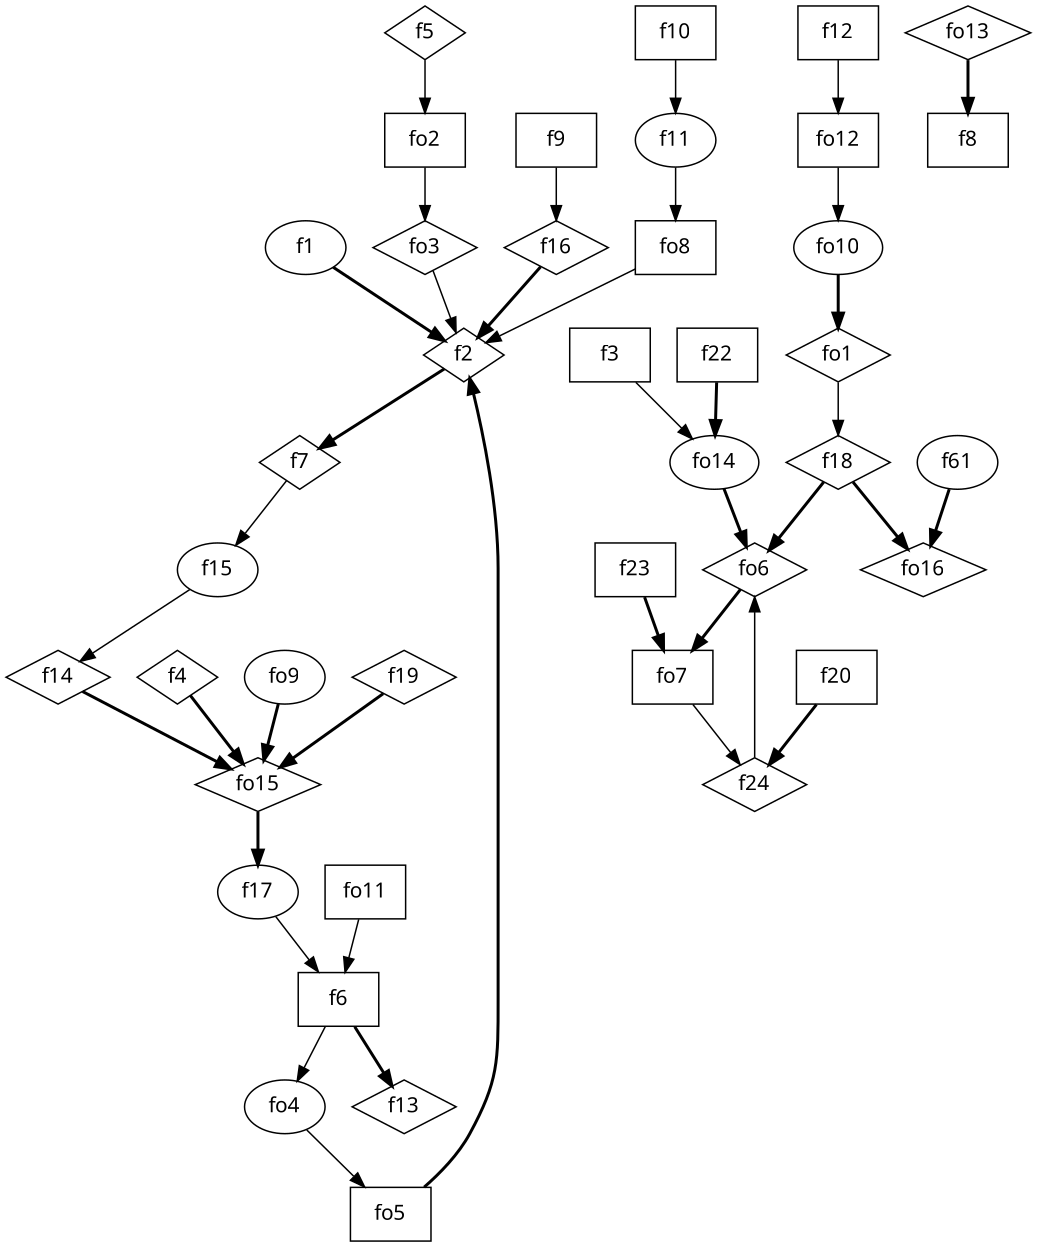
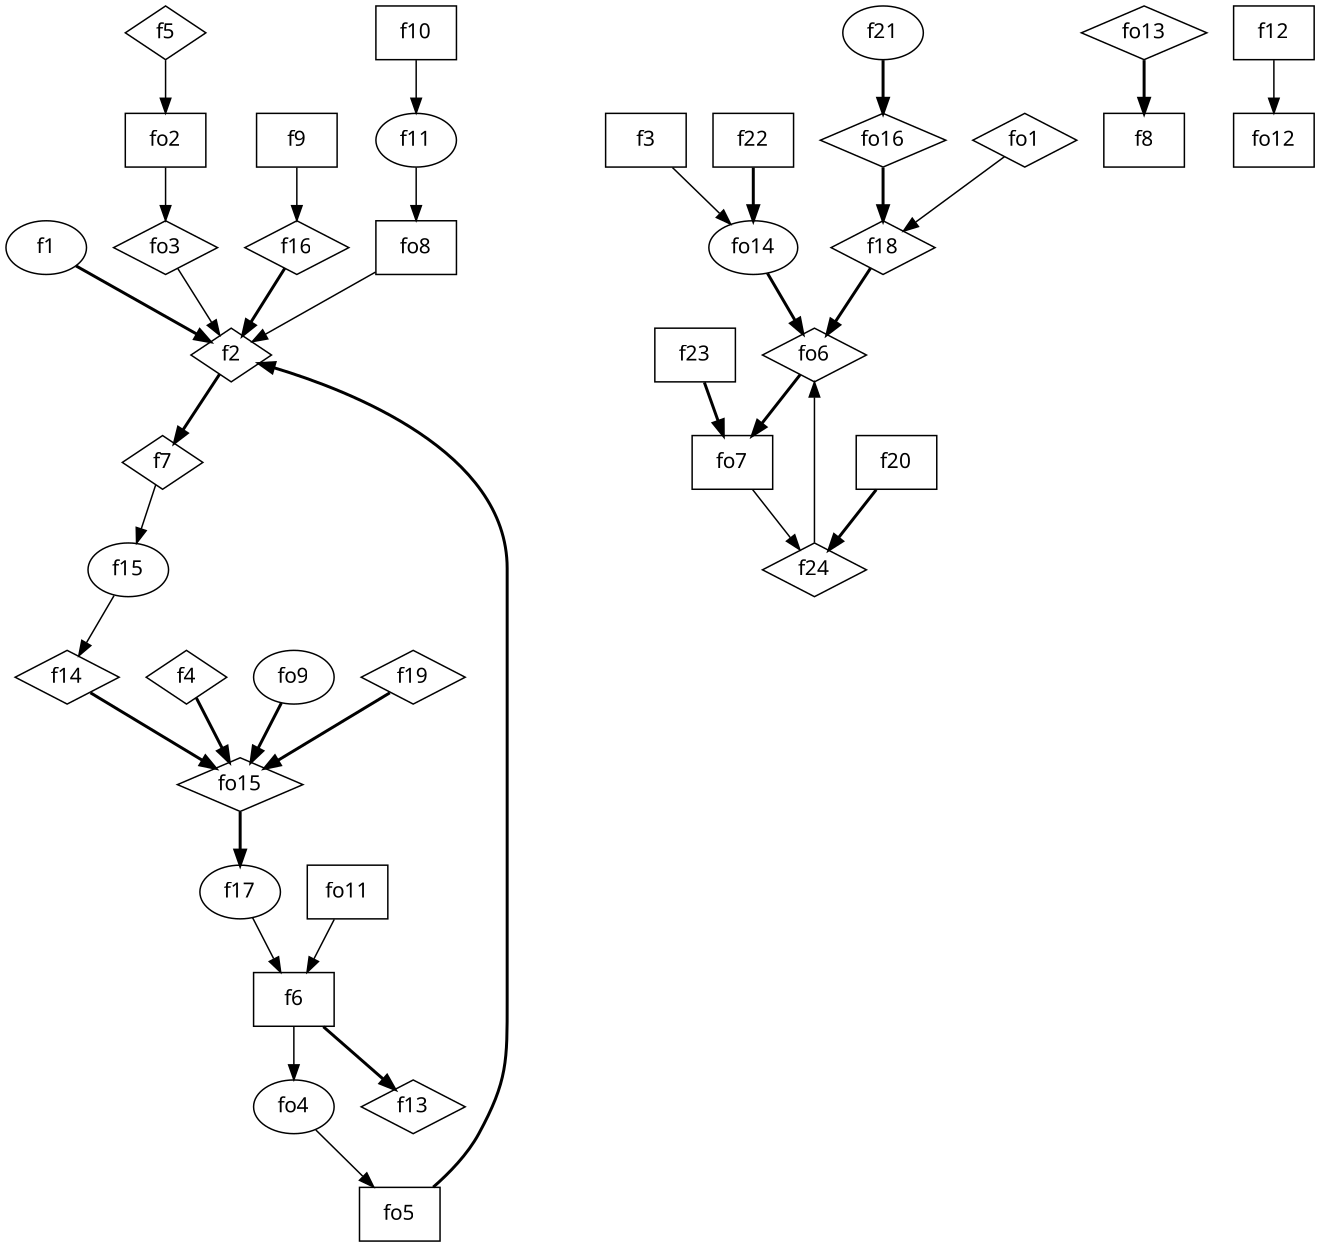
node "fo10": removed
node "f61": label "f61" -> "f21"
edge "f18" -> "fo16": reversed
